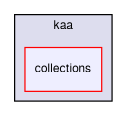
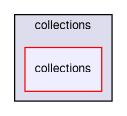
cluster "kaa": label "kaa" -> "collections"
